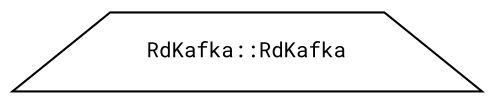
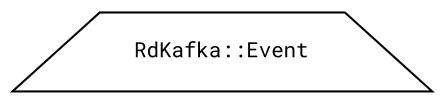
node "RdKafka::RdKafka": label "RdKafka::RdKafka" -> "RdKafka::Event"
